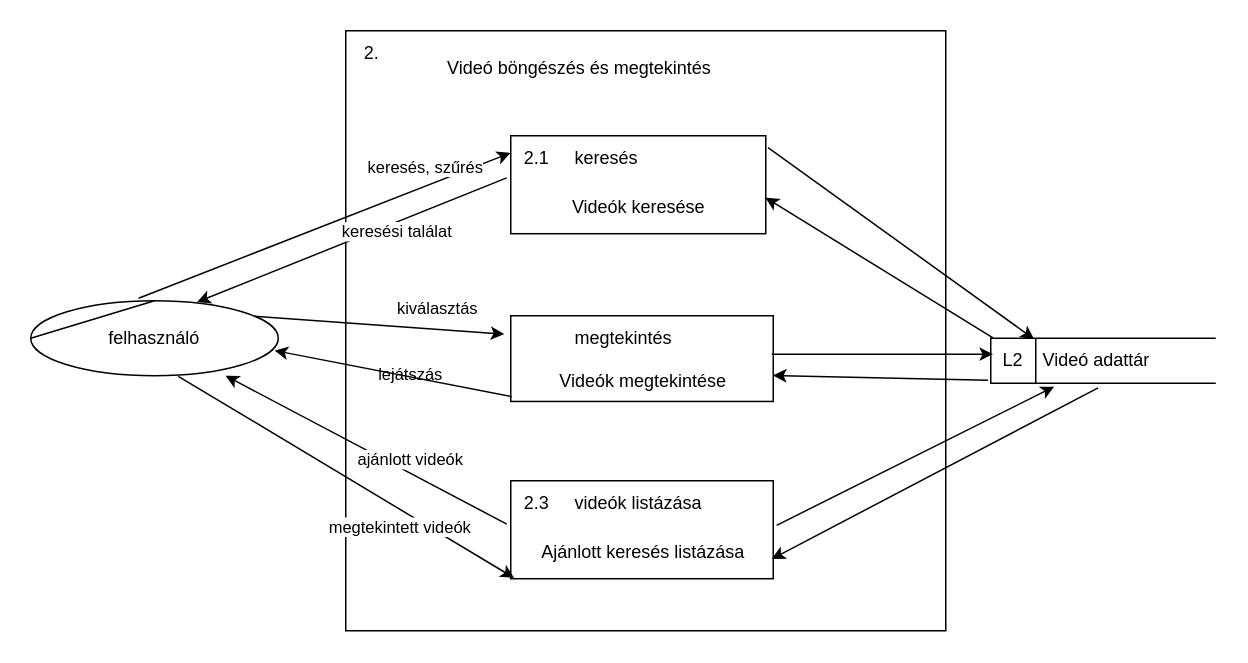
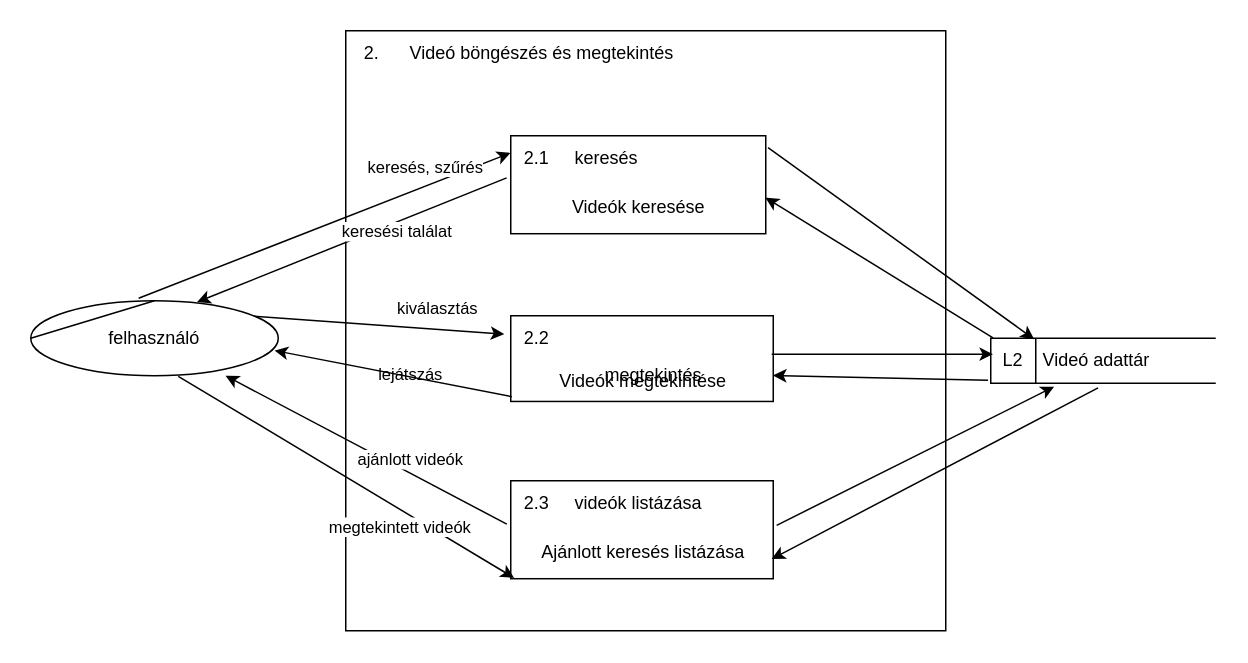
node "Videó böngészés és megtekintés": moved (586, 68) -> (548, 53)
node "2.2": added
node "megtekintés": moved (631, 338) -> (661, 376)
